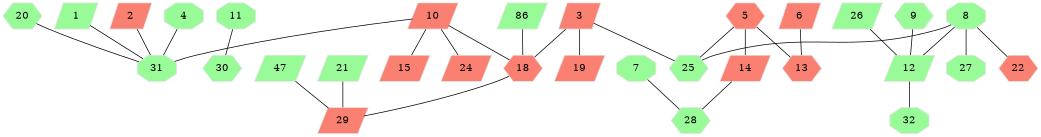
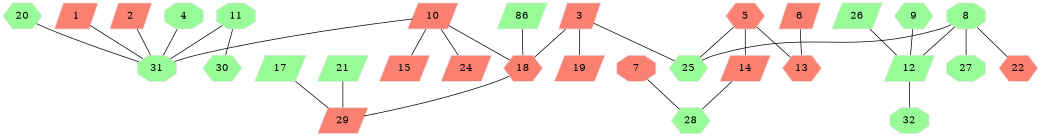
node "1": fillcolor palegreen -> salmon
edge "11" -- "31": added
node "47": label "47" -> "17"
node "7": fillcolor palegreen -> salmon
